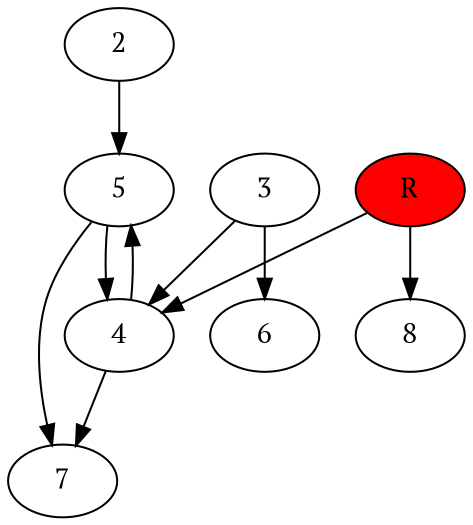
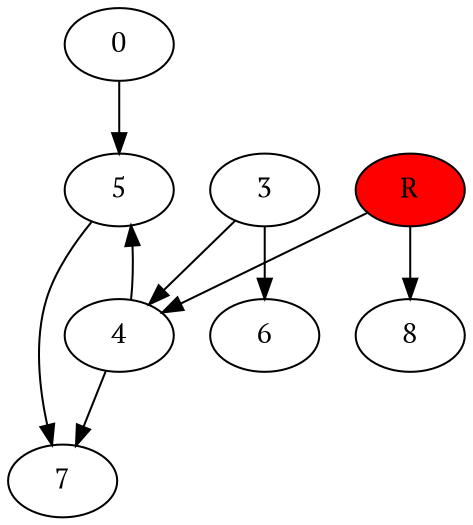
node "2": label "2" -> "0"
edge "5" -> "4": removed
